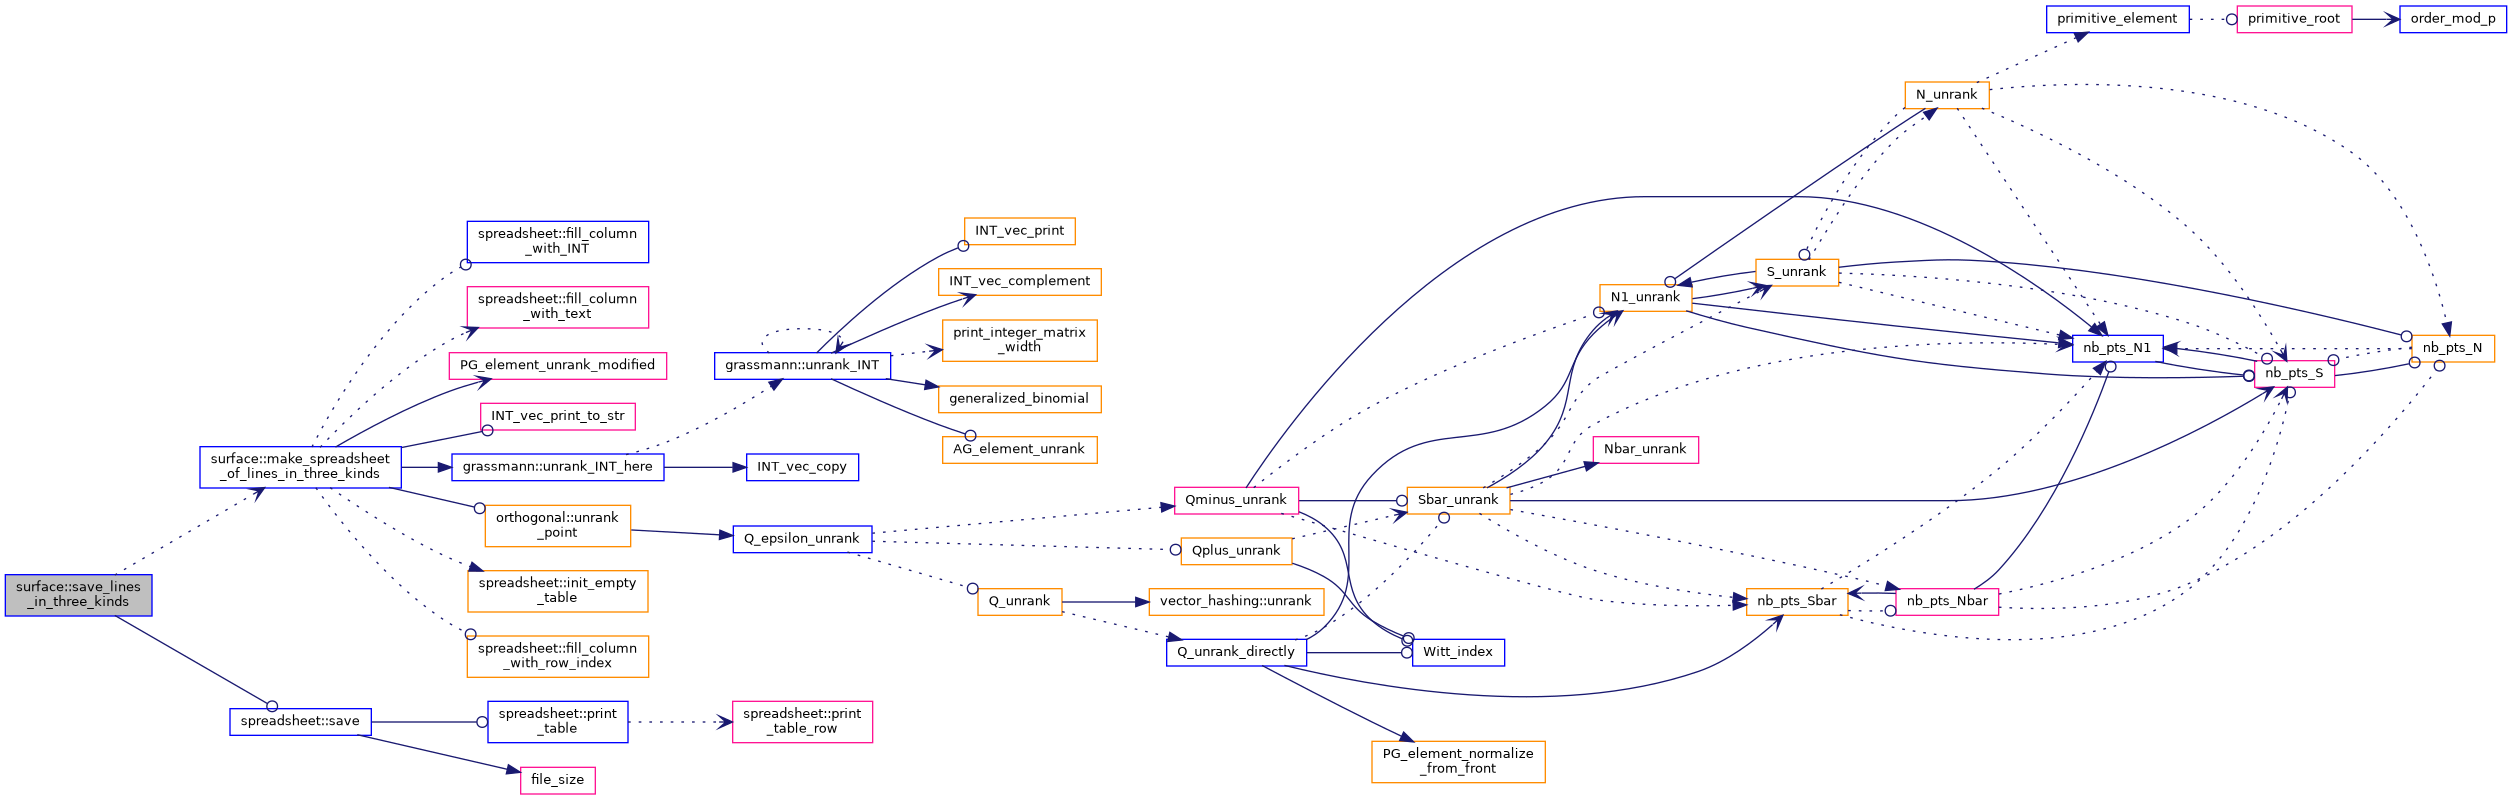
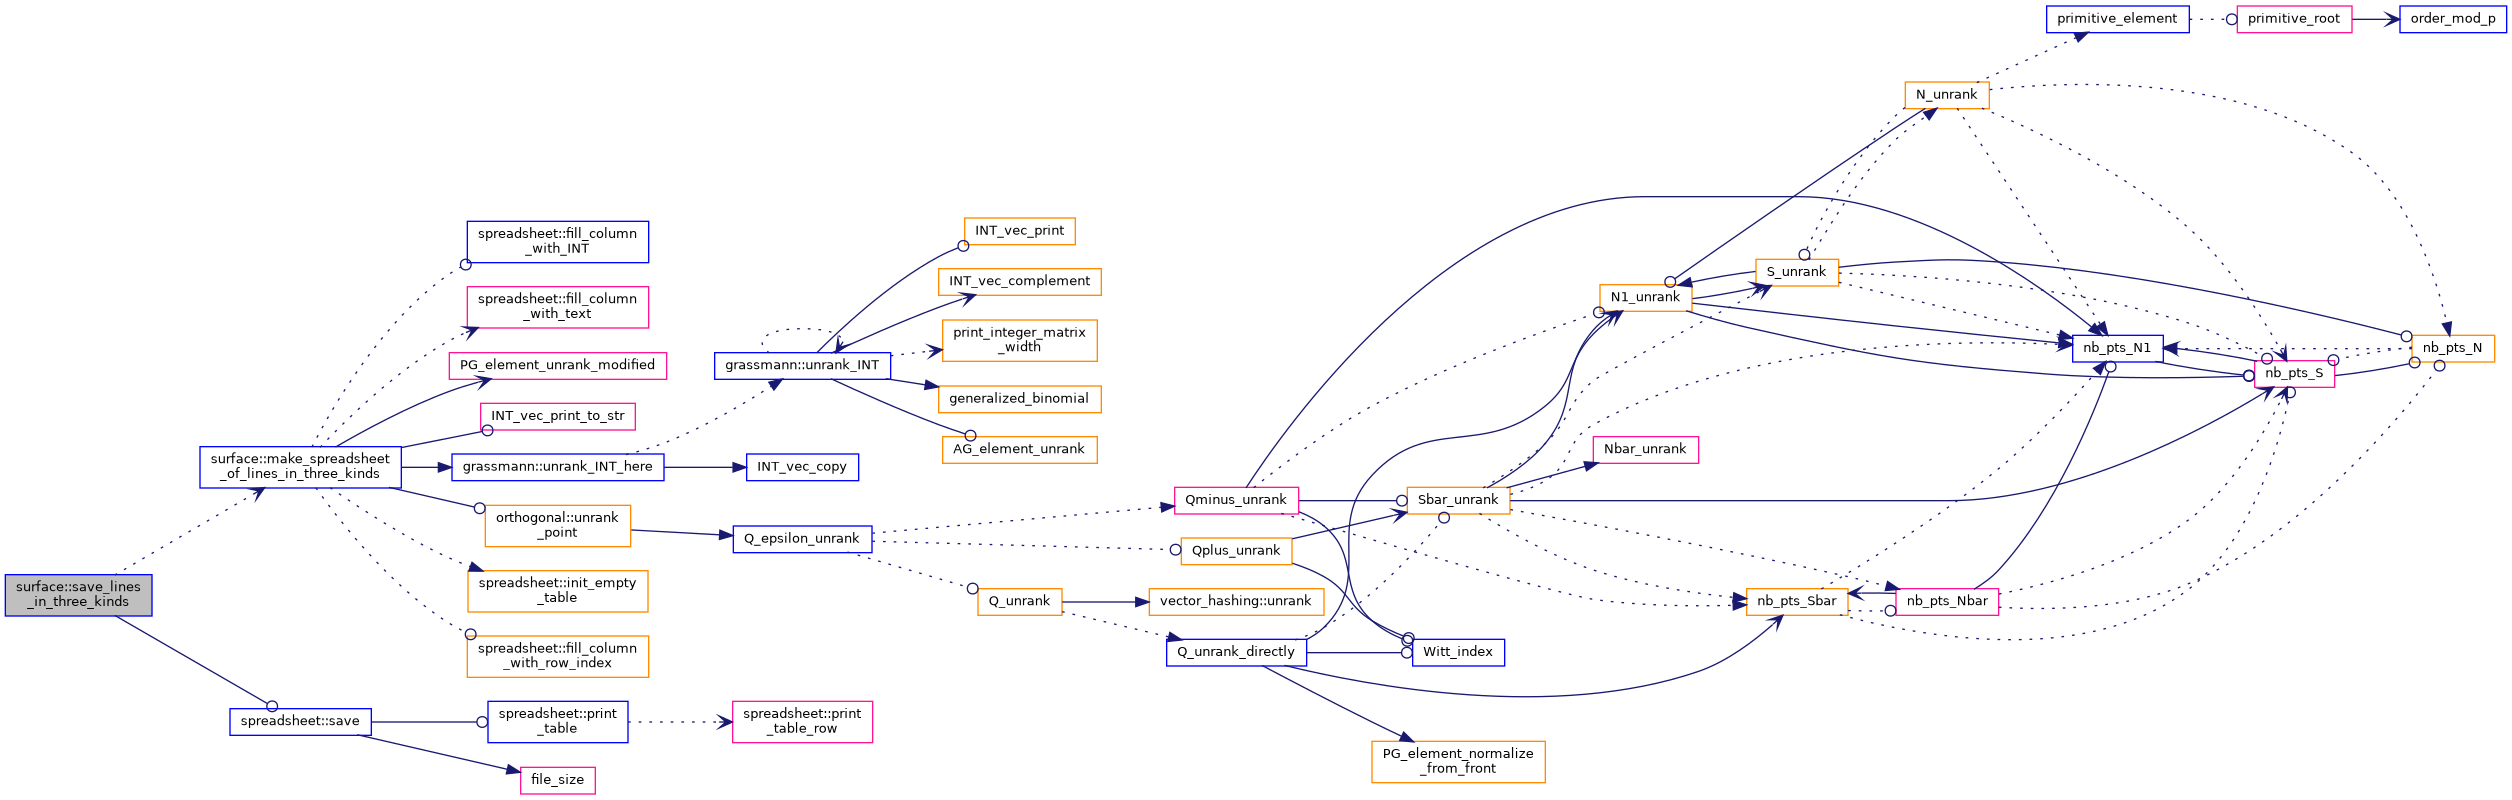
edge "Qplus_unrank" -> "Sbar_unrank": style dotted -> solid
